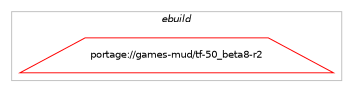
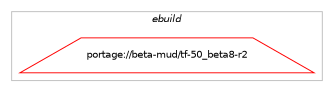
node "portage://games-mud/tf-50_beta8-r2": label "portage://games-mud/tf-50_beta8-r2" -> "portage://beta-mud/tf-50_beta8-r2"
